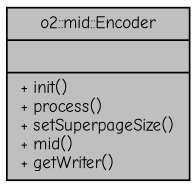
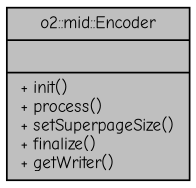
node "o2::mid::Encoder": text "+ mid()" -> "+ finalize()"
